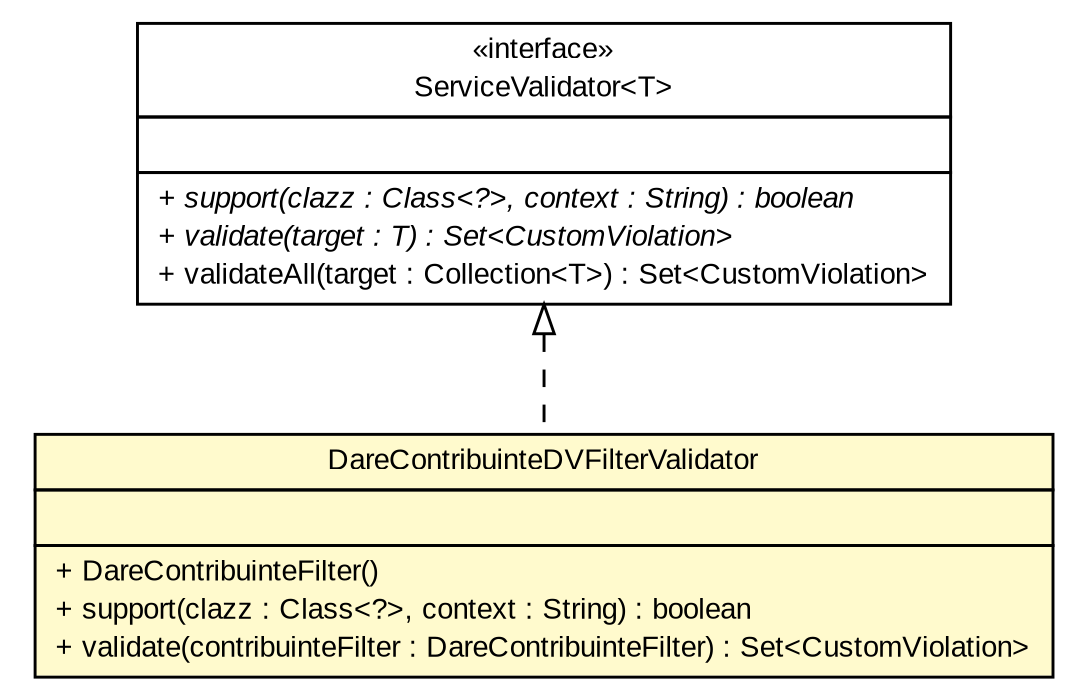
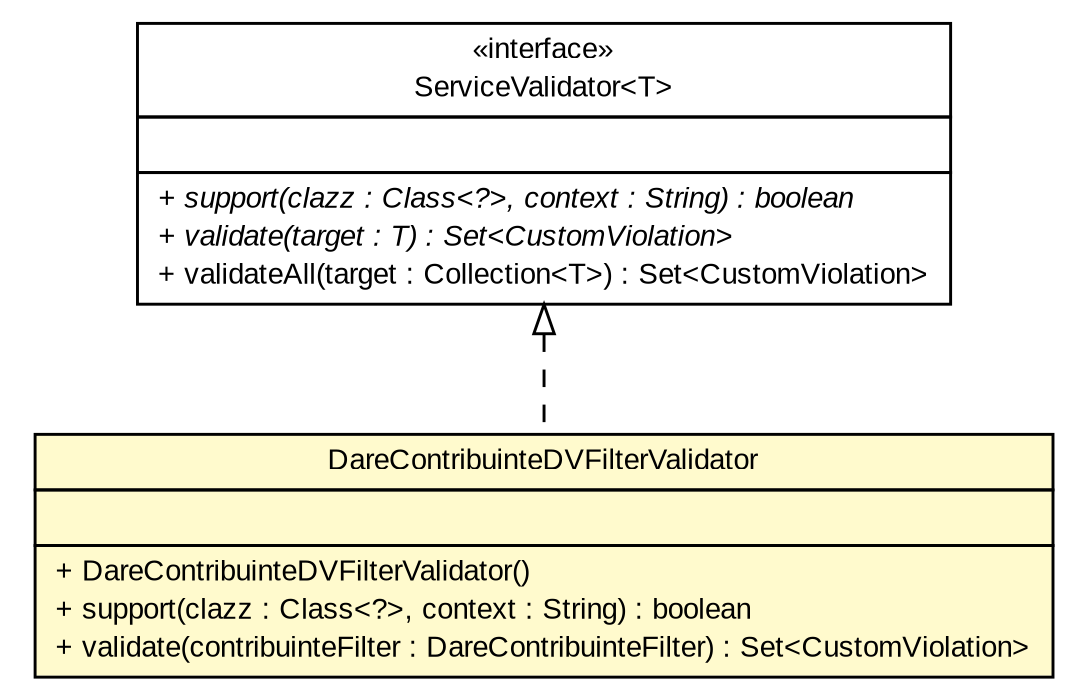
node "DareContribuinteDVFilterValidator": text "+ DareContribuinteFilter()" -> "+ DareContribuinteDVFilterValidator()"
